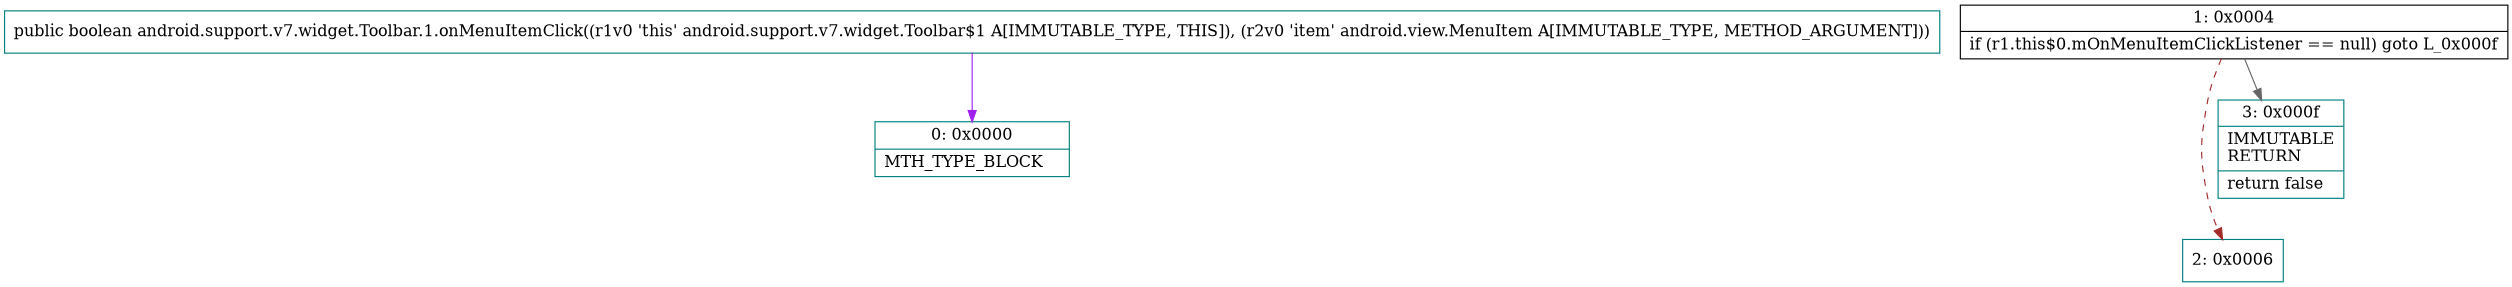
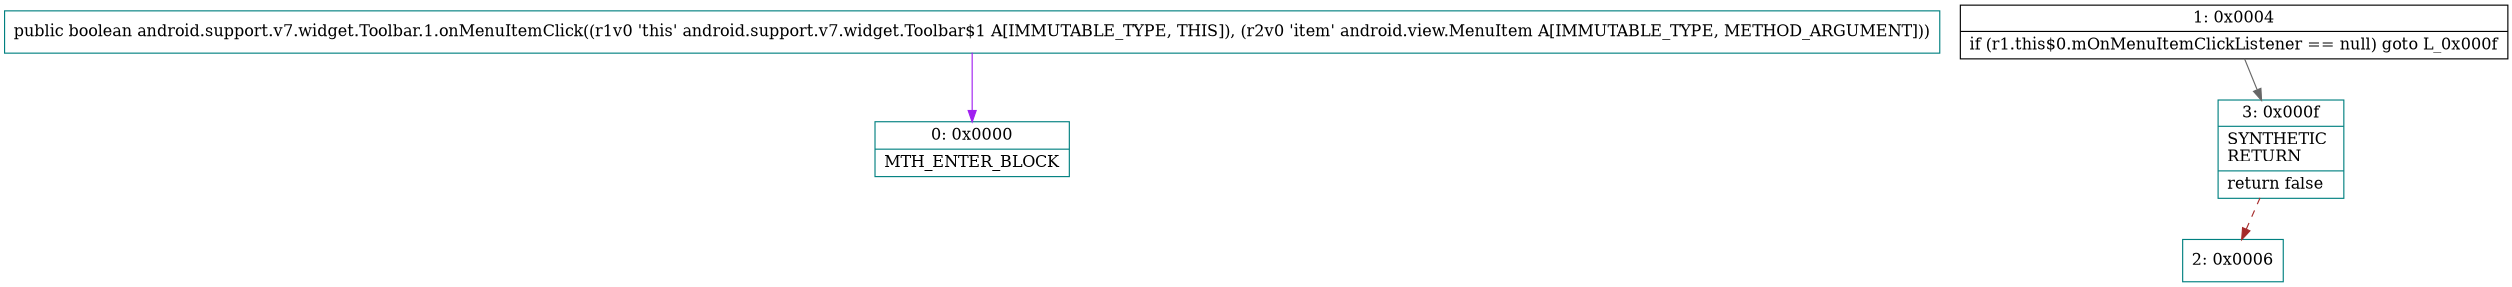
node "3: 0x000f": text "IMMUTABLE" -> "SYNTHETIC"
edge "1: 0x0004" -> "2: 0x0006": now "3: 0x000f" -> "2: 0x0006"
node "0: 0x0000": text "MTH_TYPE_BLOCK" -> "MTH_ENTER_BLOCK"
